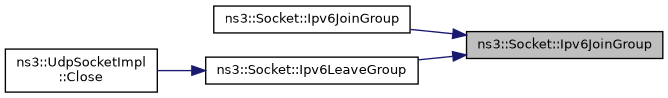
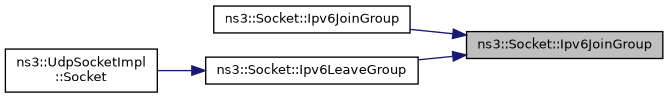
node "ns3::UdpSocketImpl ::Close": label "ns3::UdpSocketImpl ::Close" -> "ns3::UdpSocketImpl ::Socket"
